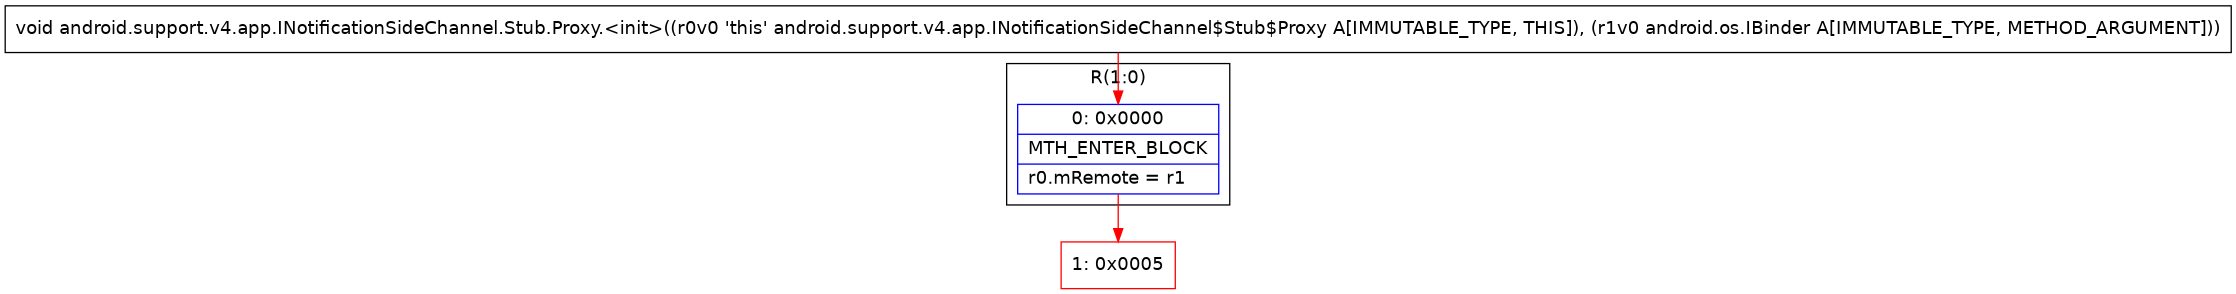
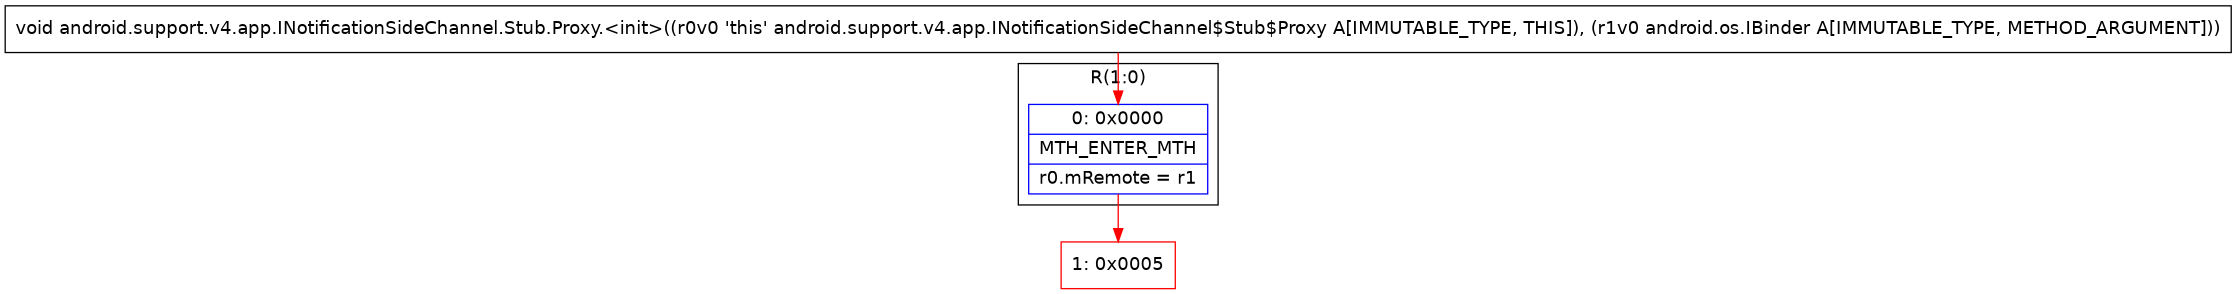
node "0: 0x0000": text "MTH_ENTER_BLOCK" -> "MTH_ENTER_MTH"
